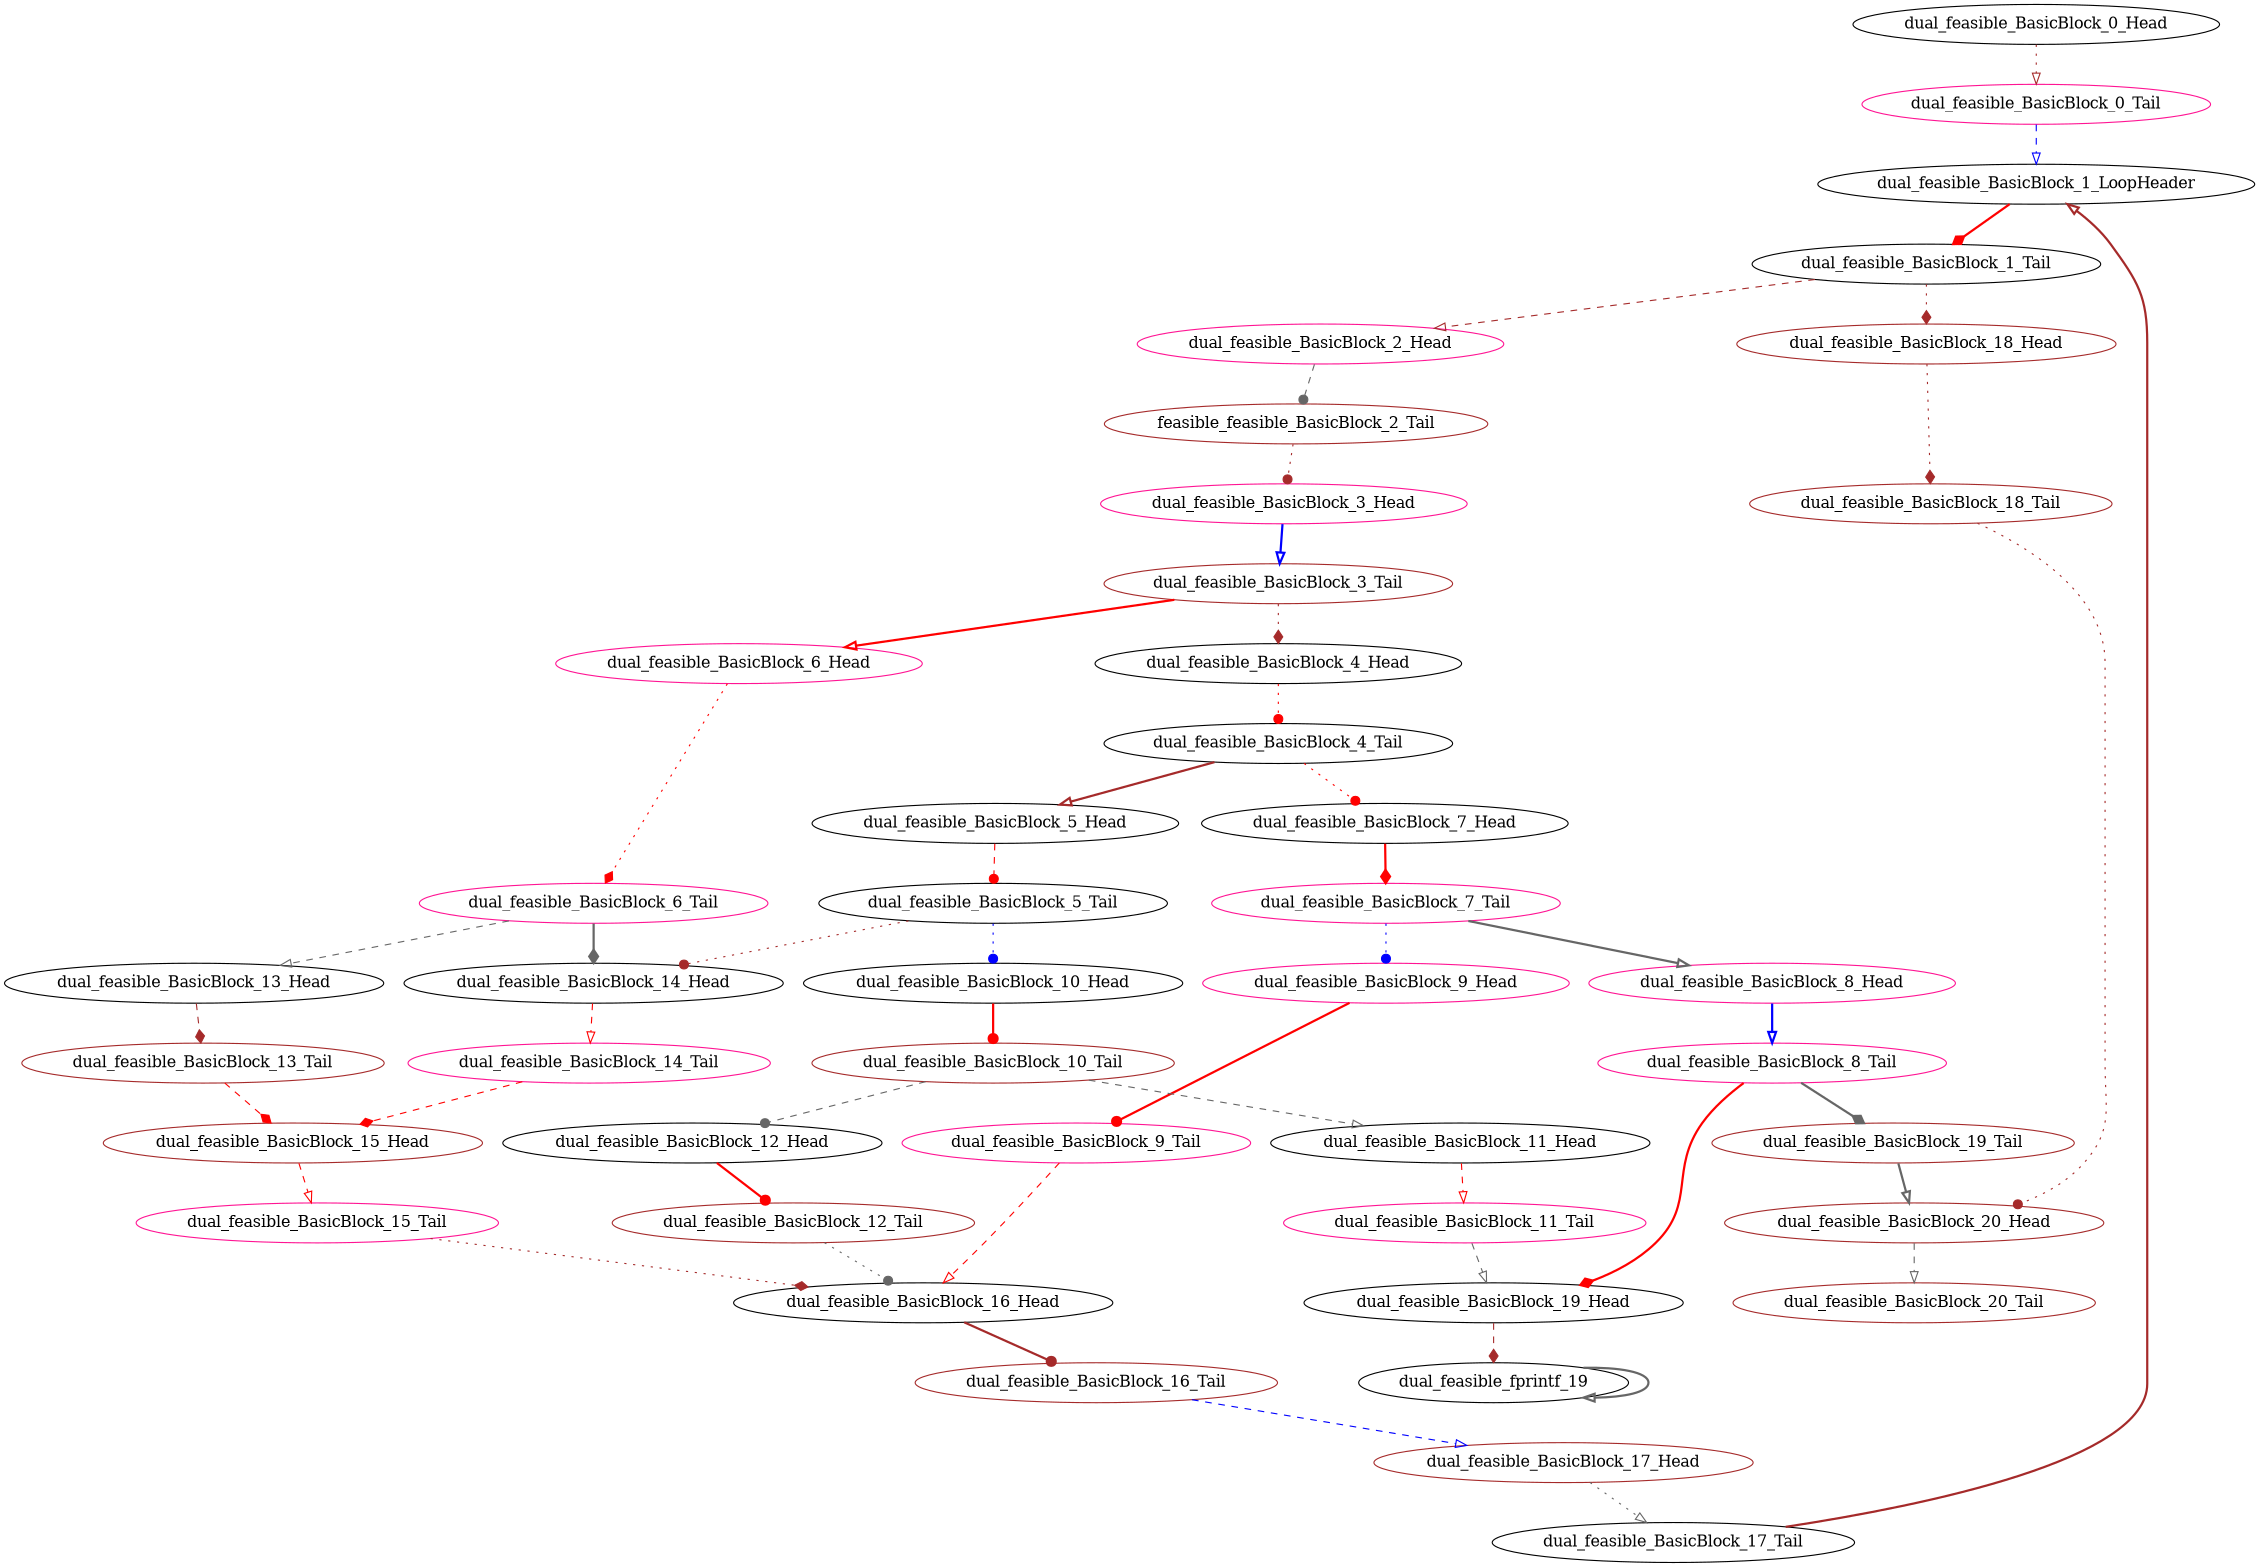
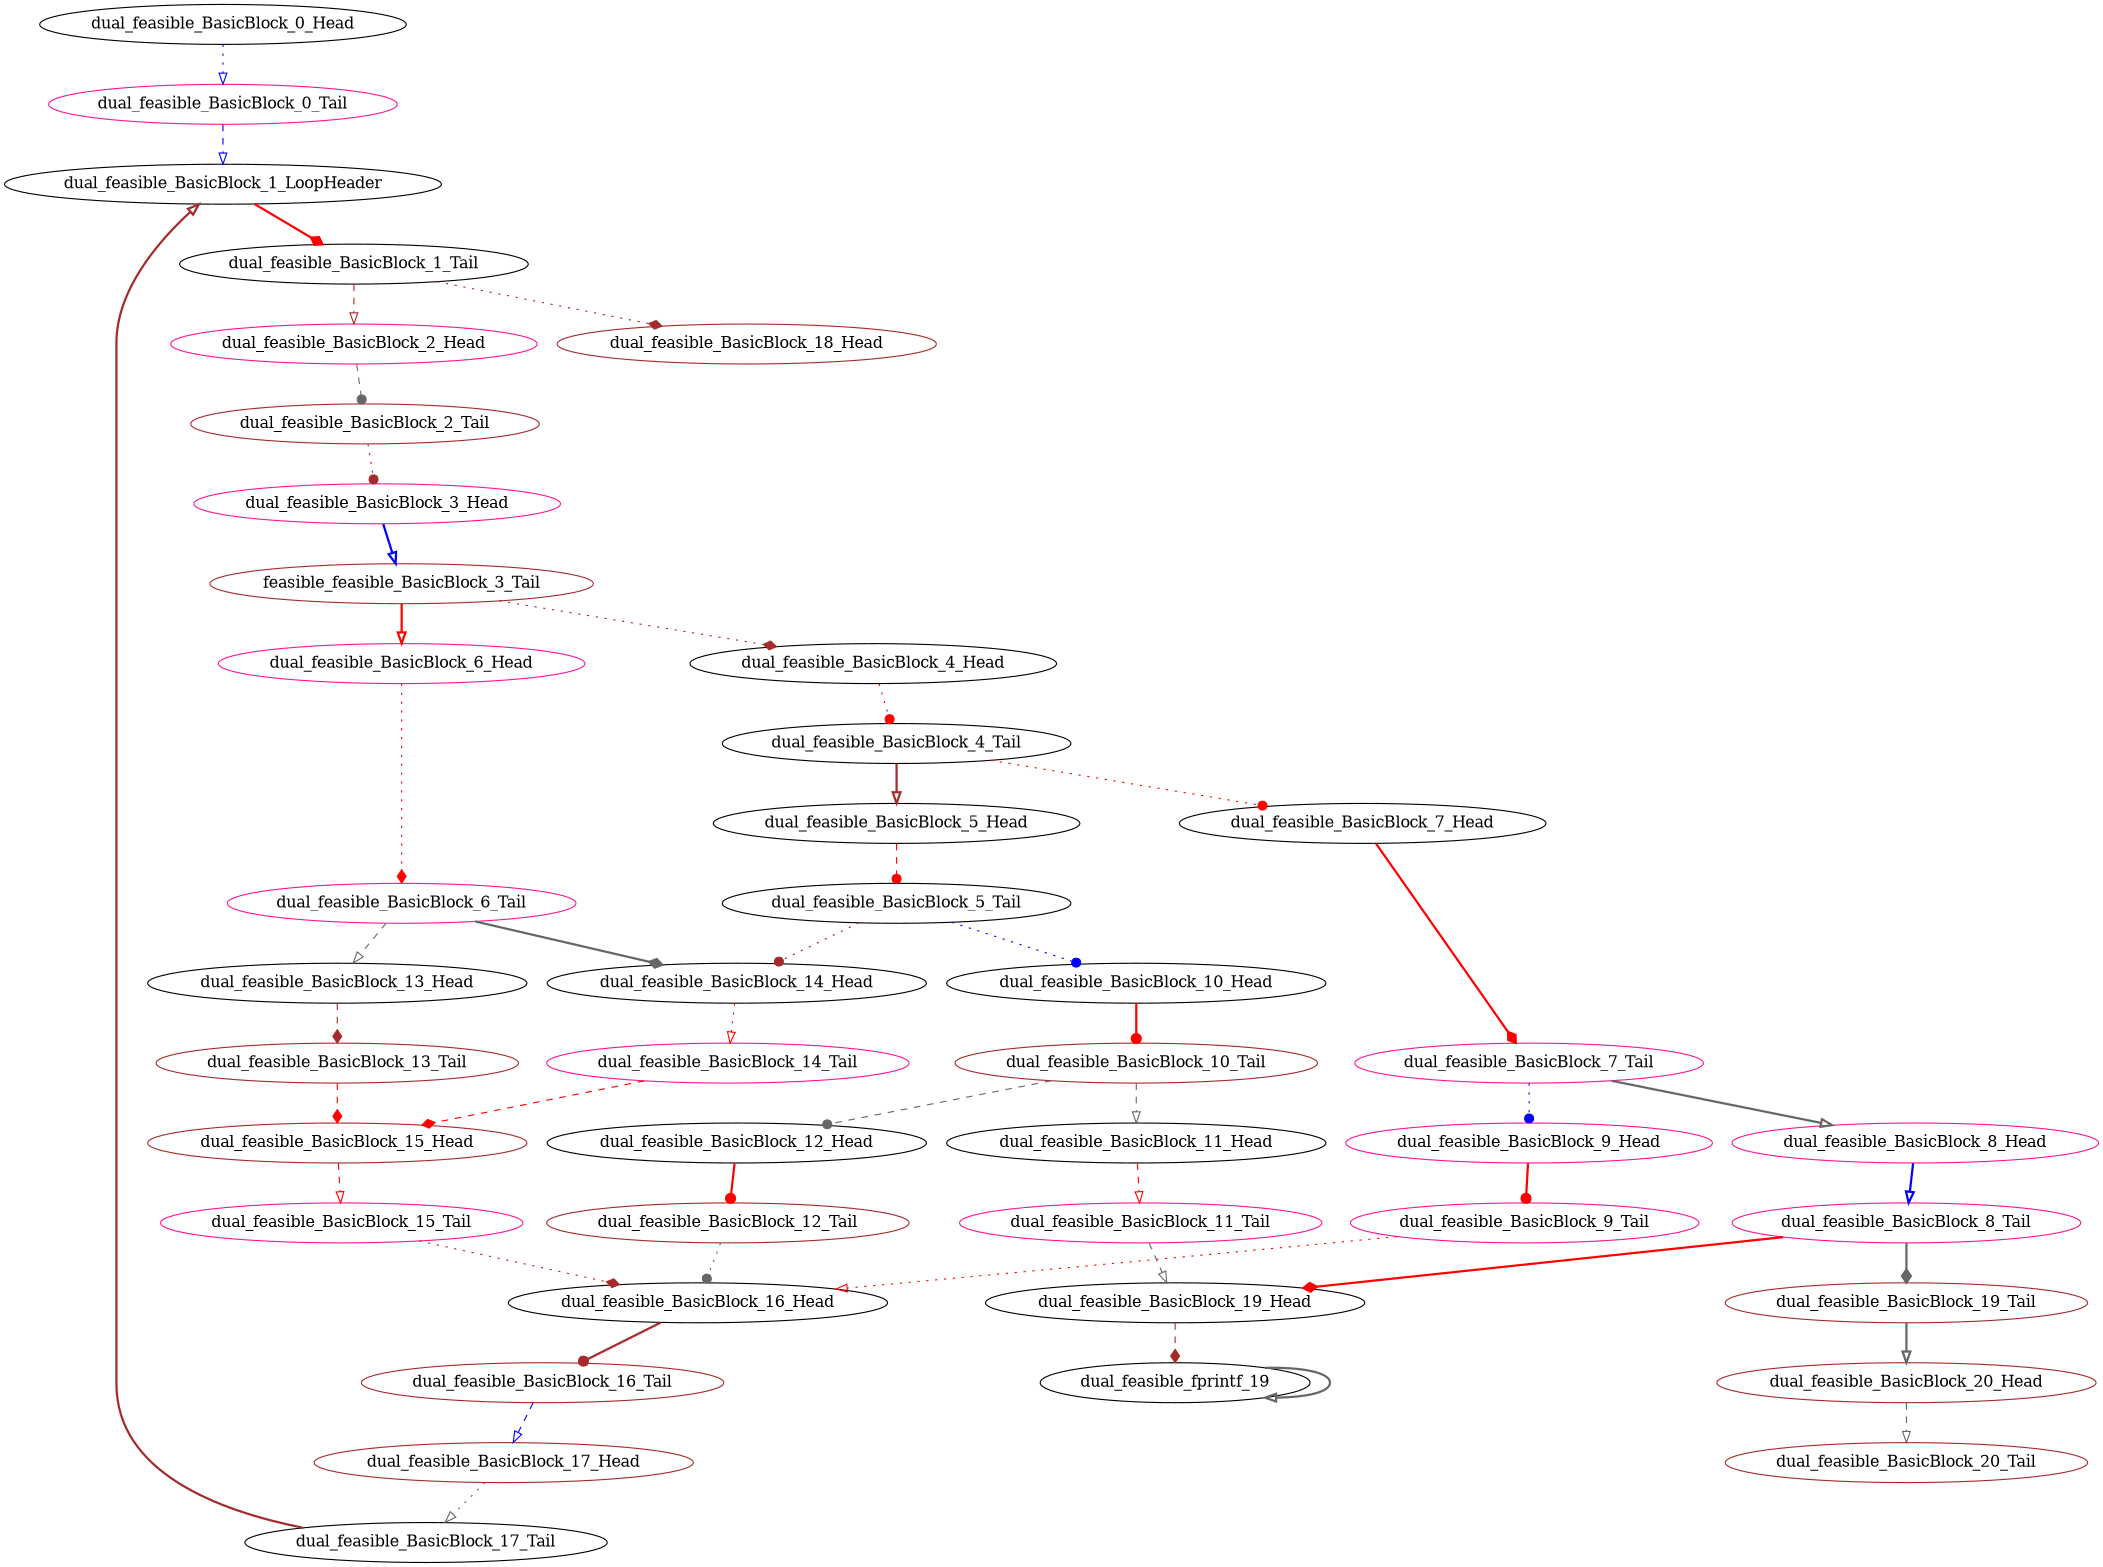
edge "dual_feasible_BasicBlock_0_Head" -> "dual_feasible_BasicBlock_0_Tail": color brown -> blue
node "feasible_feasible_BasicBlock_2_Tail": label "feasible_feasible_BasicBlock_2_Tail" -> "dual_feasible_BasicBlock_2_Tail"
node "dual_feasible_BasicBlock_18_Tail": removed
node "dual_feasible_BasicBlock_3_Tail": label "dual_feasible_BasicBlock_3_Tail" -> "feasible_feasible_BasicBlock_3_Tail"
edge "dual_feasible_BasicBlock_14_Head" -> "dual_feasible_BasicBlock_14_Tail": style dashed -> dotted
edge "dual_feasible_BasicBlock_9_Tail" -> "dual_feasible_BasicBlock_16_Head": style dashed -> dotted
